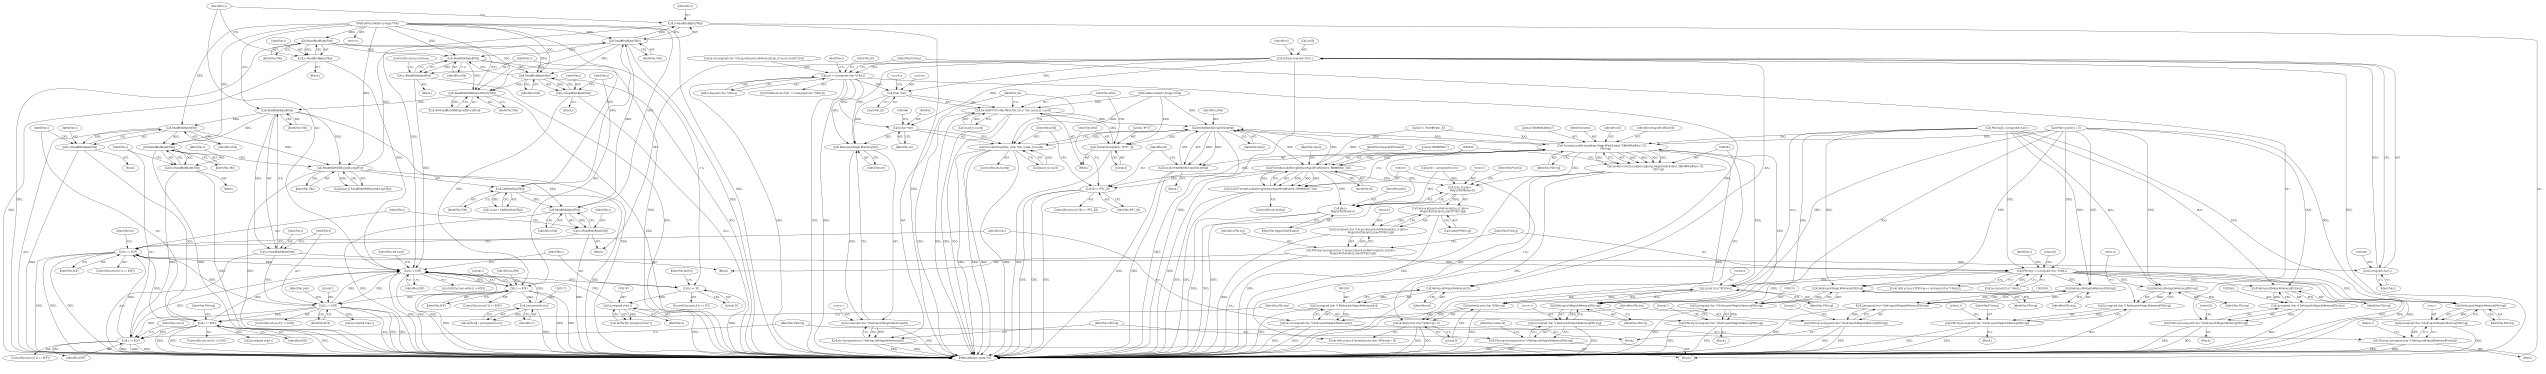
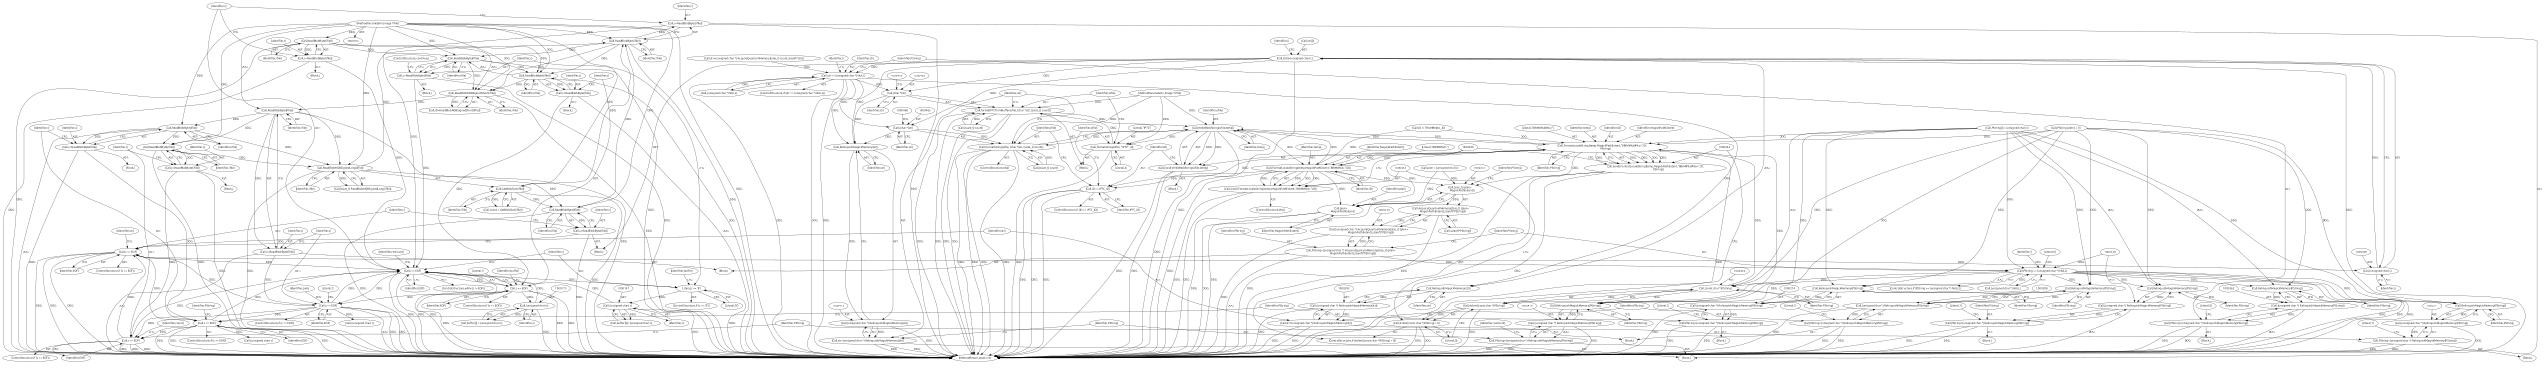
edge "(Call,PString[ plen ] = 0)" -> "(Call,PString == (unsigned char *) NULL)": now "1000336" -> "(Call,PString == (unsigned char *) NULL)"
node "(Call,c == '8')": label "(Call,c == '8')" -> "(Literal,c == '8')"
